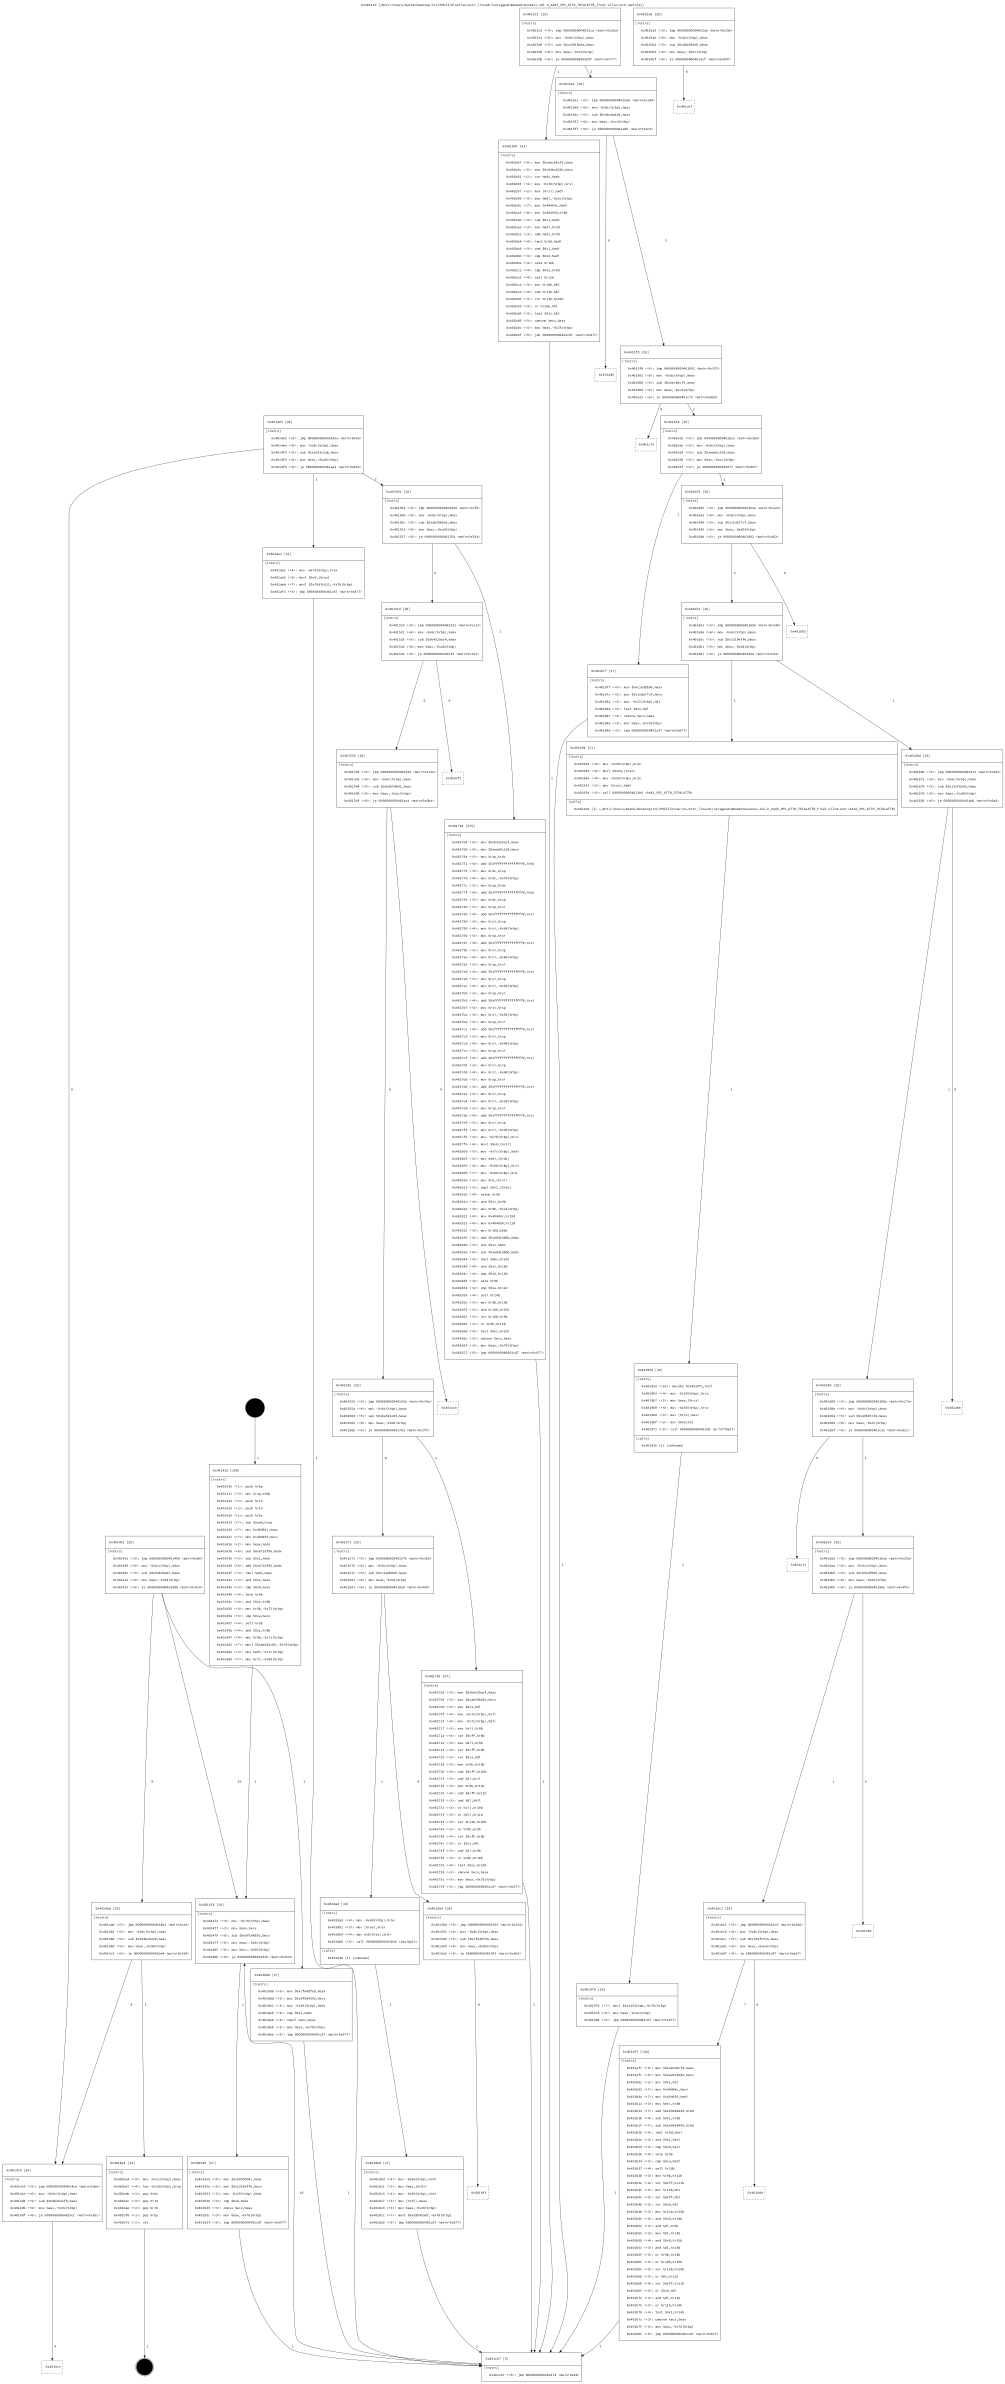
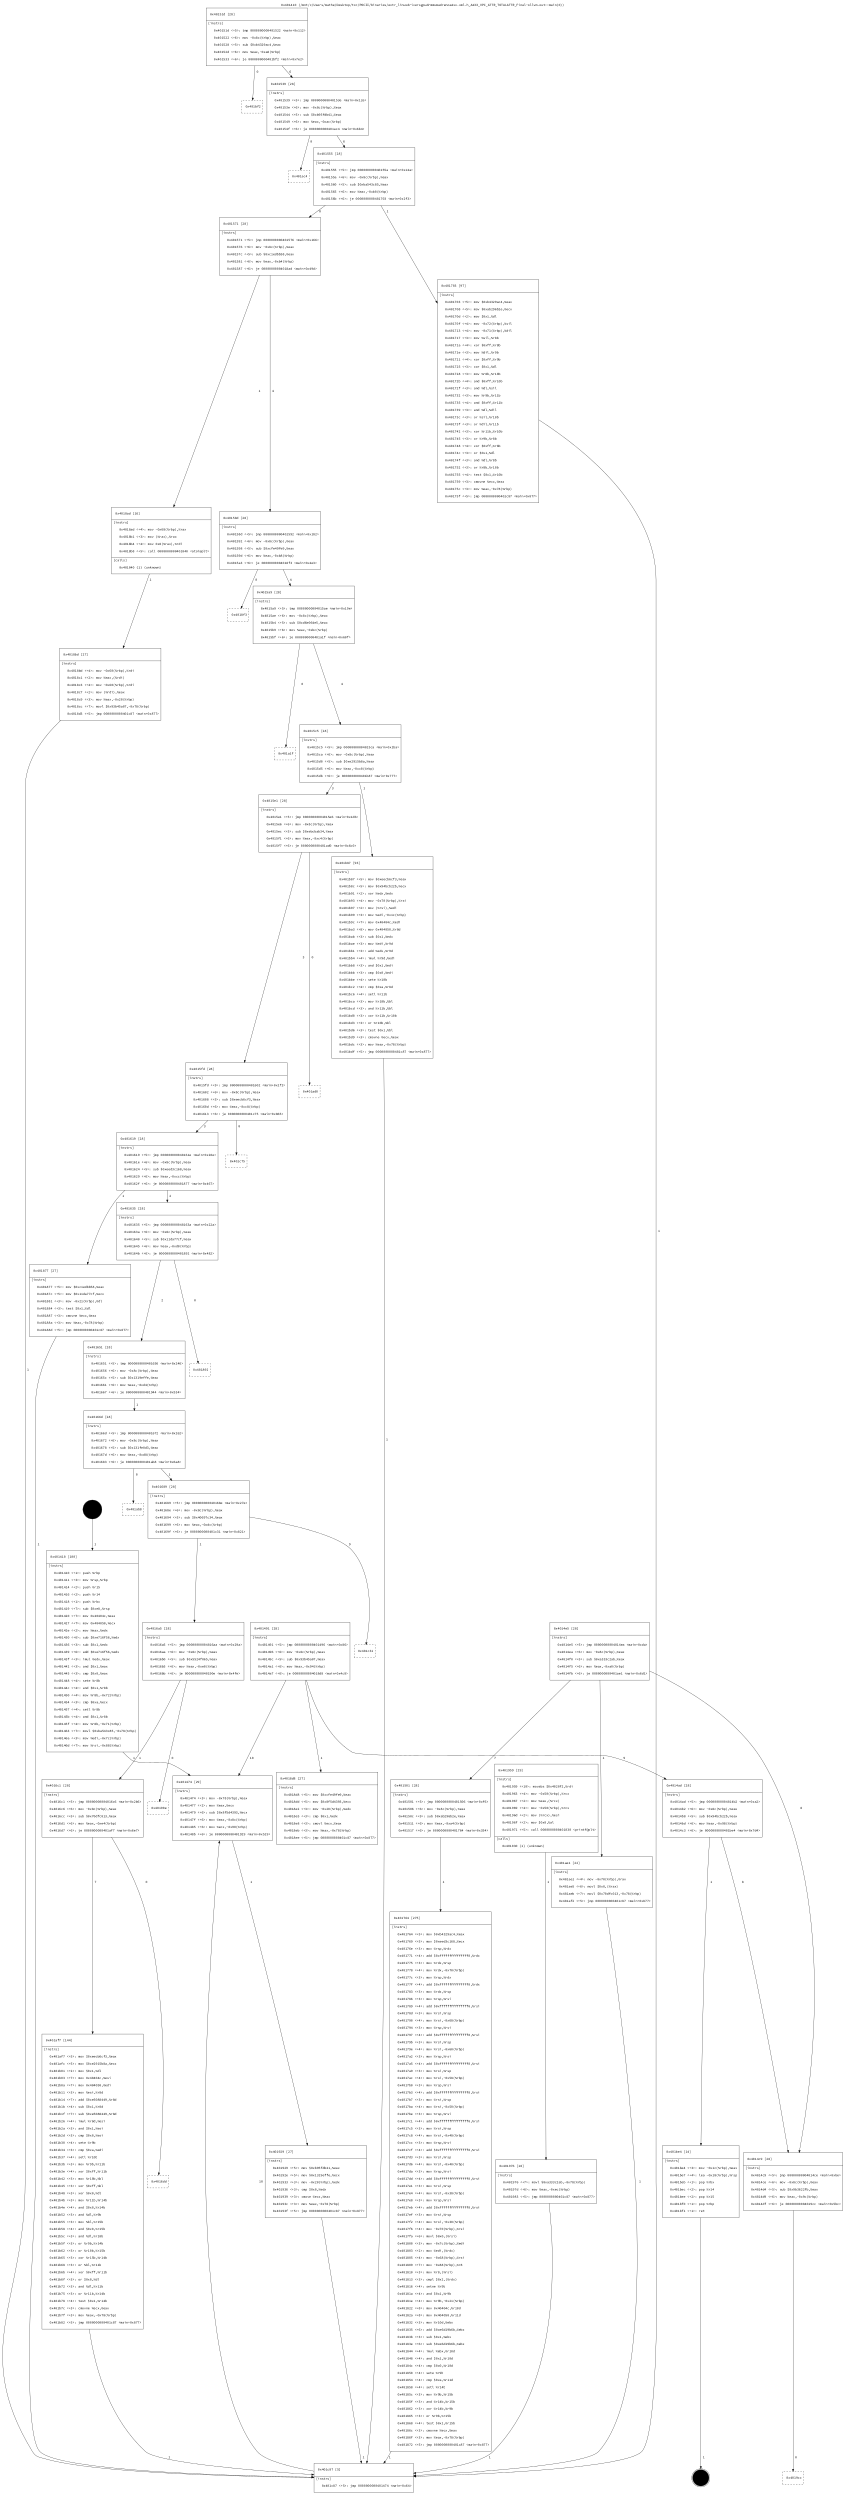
edge "0x401501 [28]" -> "0x40151d [28]": removed, label "6"
edge "0x40158d [28]" -> "0x4015a9 [28]": added, label "4"
edge "0x4015a9 [28]" -> "0x4015c5 [28]": added, label "4"
node "0x401944 [21]": removed
edge "0x4018d8 [27]" -> "0x401c87 [5]": removed, label "1"
